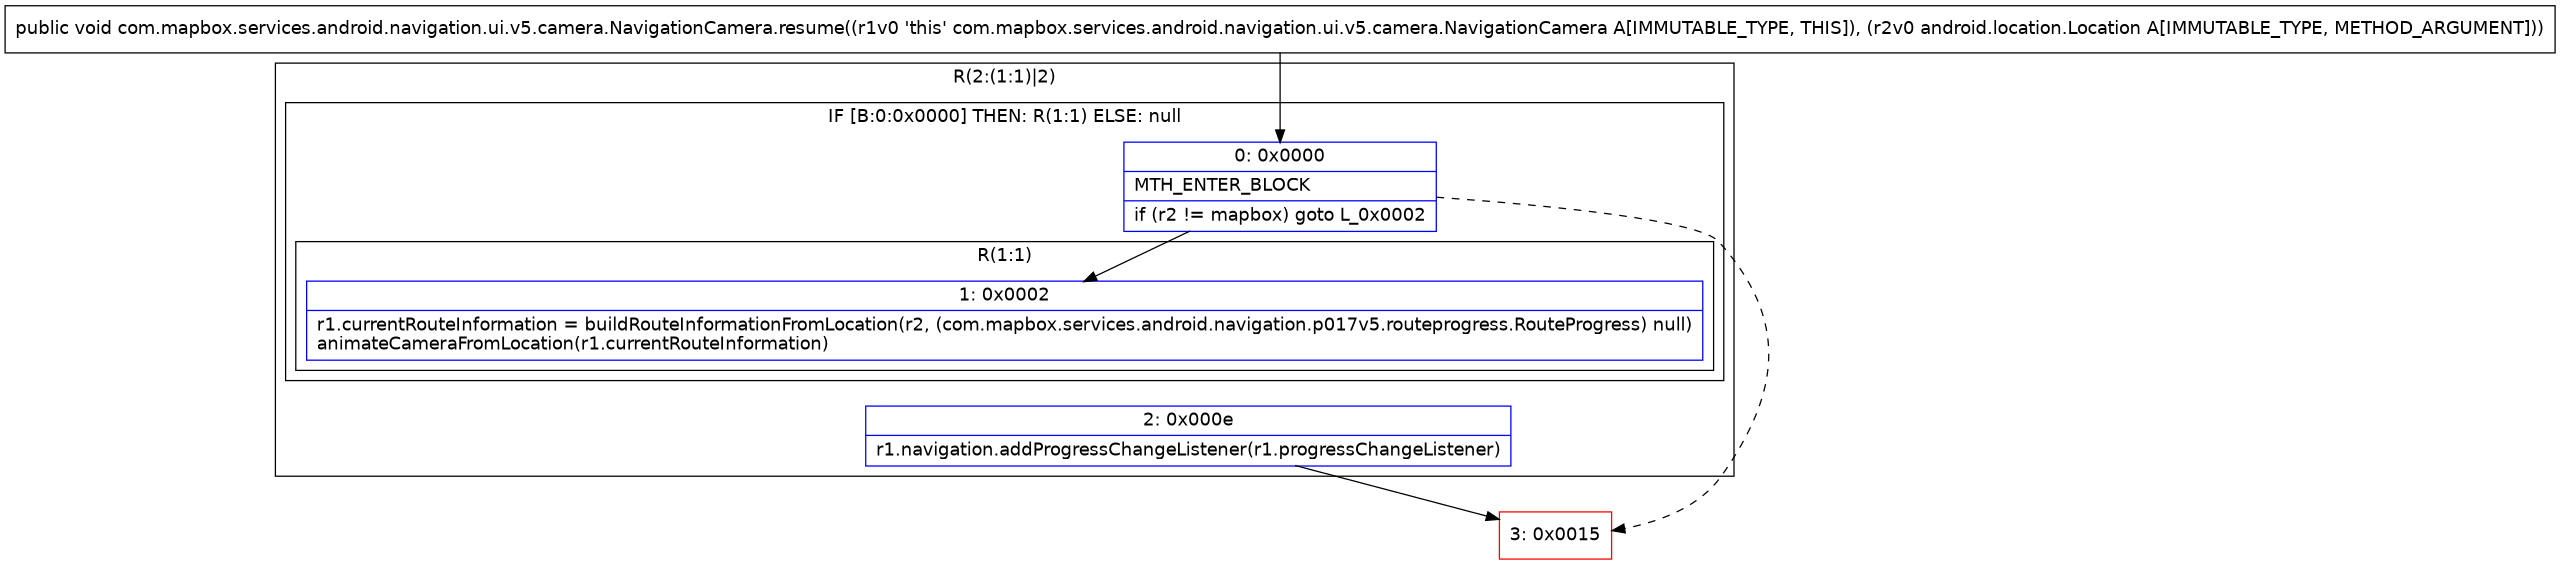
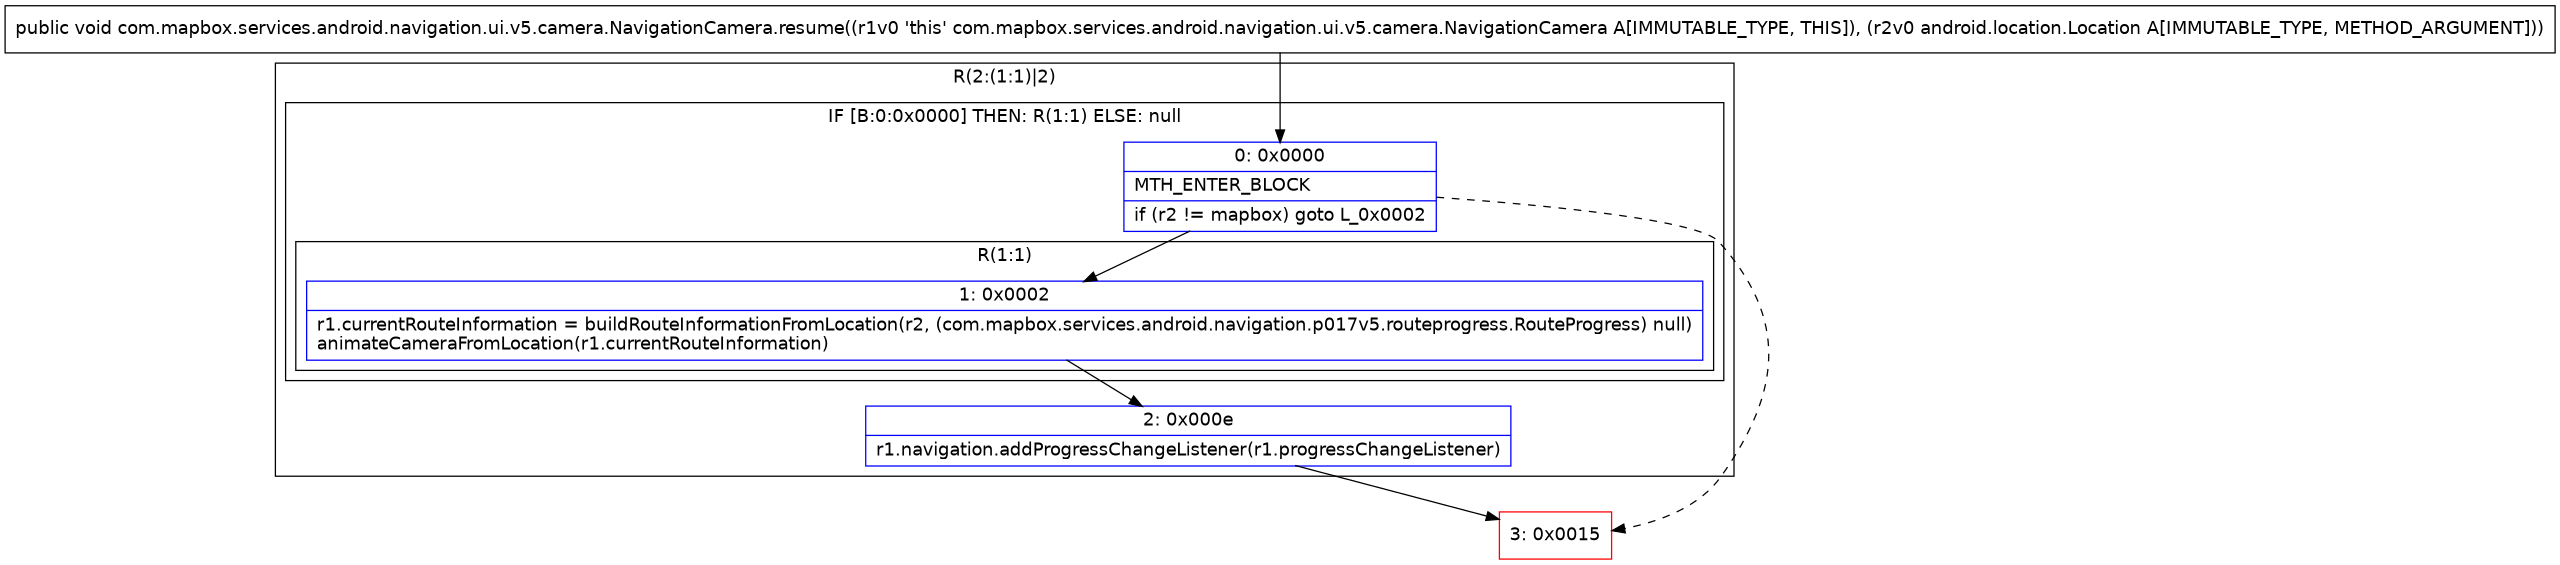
edge "1: 0x0002" -> "2: 0x000e": added
